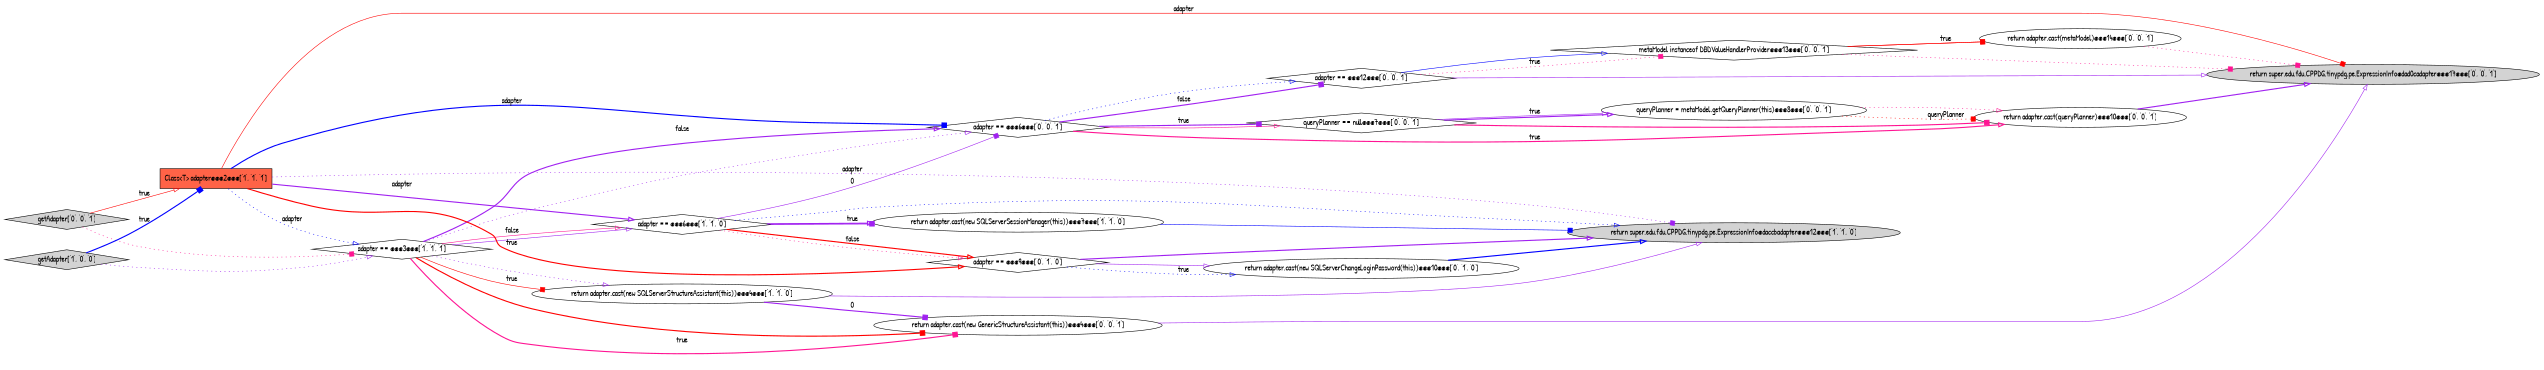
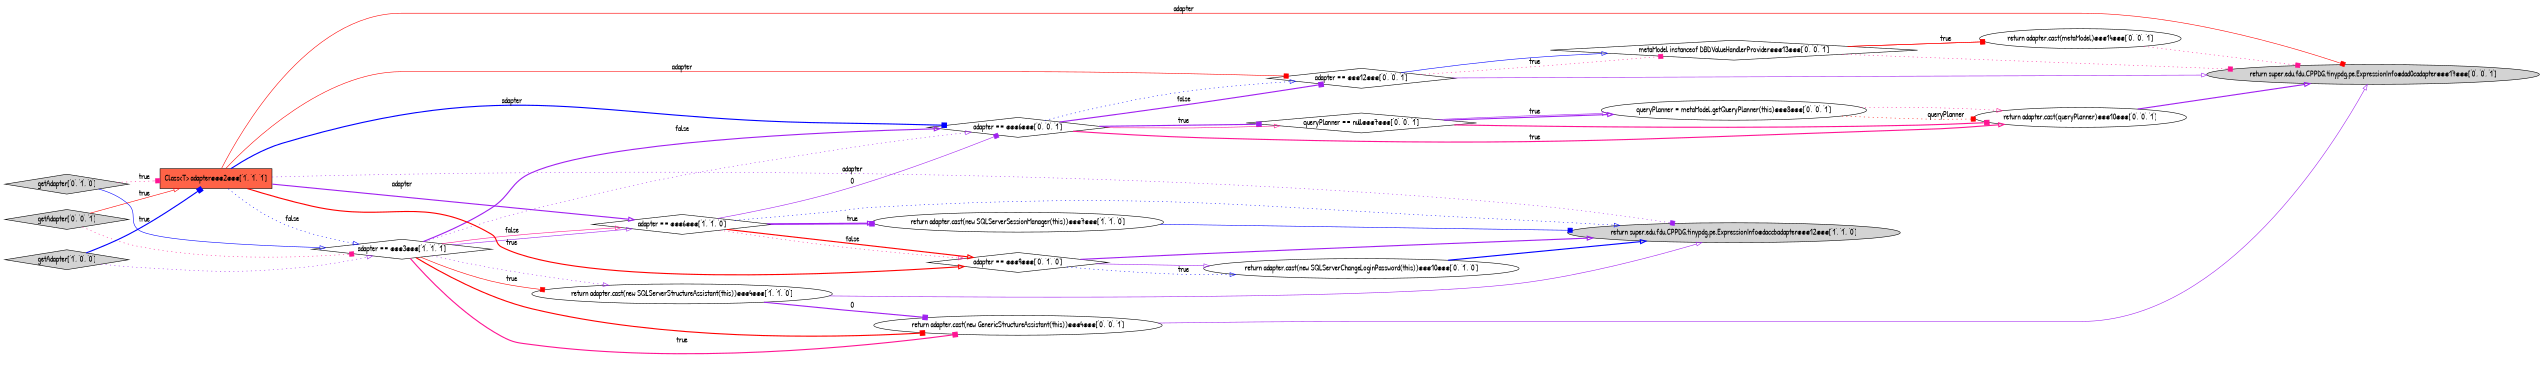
edge "Class<T> adapter@@@2@@@['1', '1', '1']" -> "adapter == @@@12@@@['0', '0', '1']": added, label "adapter"
node "getAdapter['0', '1', '0']": added
edge "Class<T> adapter@@@2@@@['1', '1', '1']" -> "adapter == @@@3@@@['1', '1', '1']": label "adapter" -> "false"
